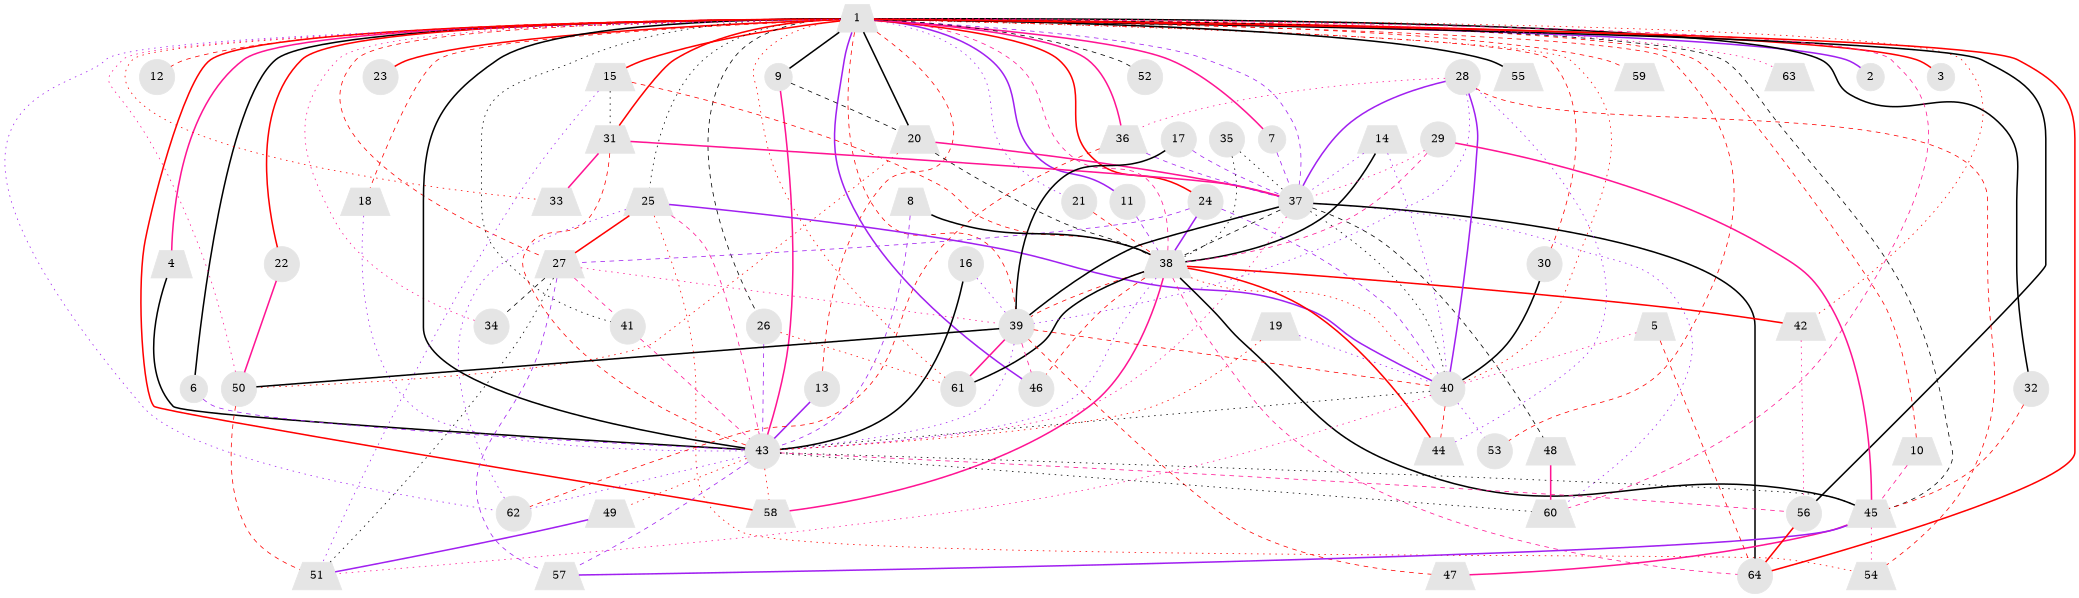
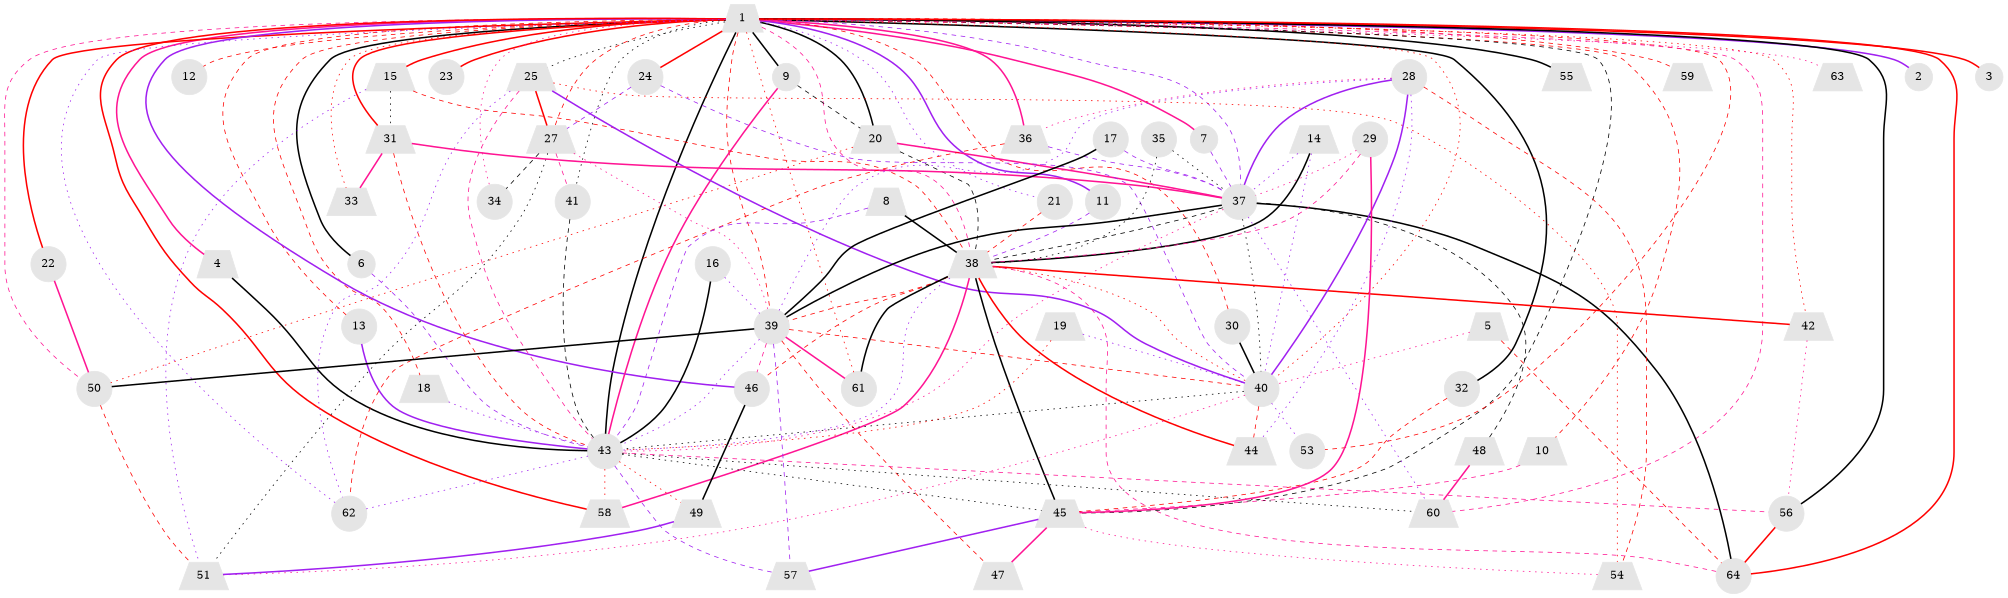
node "52": removed
edge "1" -- "50": style dotted -> dashed
edge "24" -- "38": removed
node "26": removed
edge "41" -- "43": color deeppink -> black
edge "27" -- "57": now "39" -- "57"
edge "46" -- "49": added
